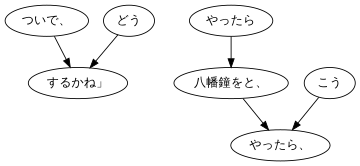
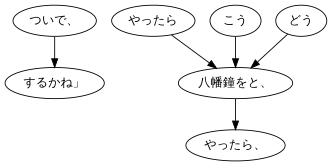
edge "どう" -> "するかね」": now "どう" -> "八幡鐘をと、"
edge "こう" -> "やったら、": now "こう" -> "八幡鐘をと、"
